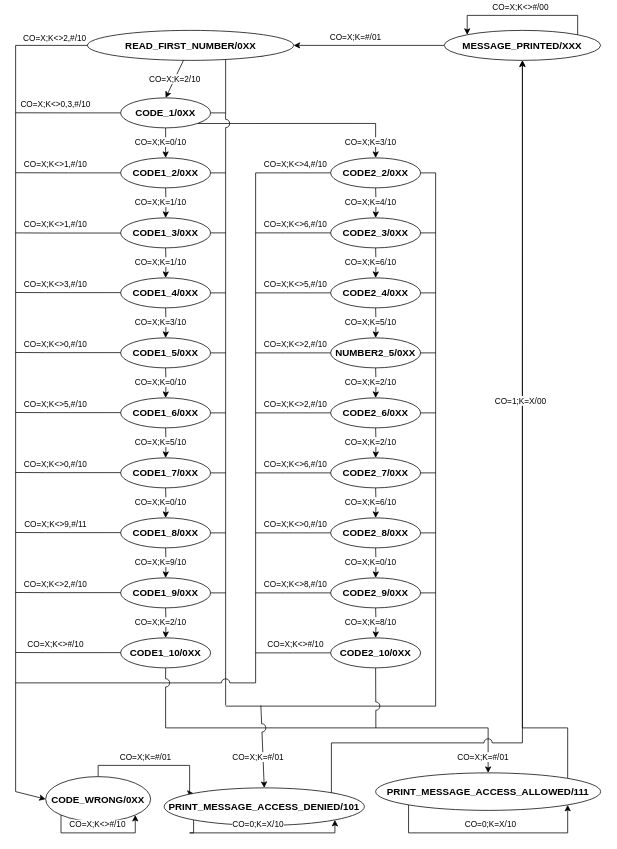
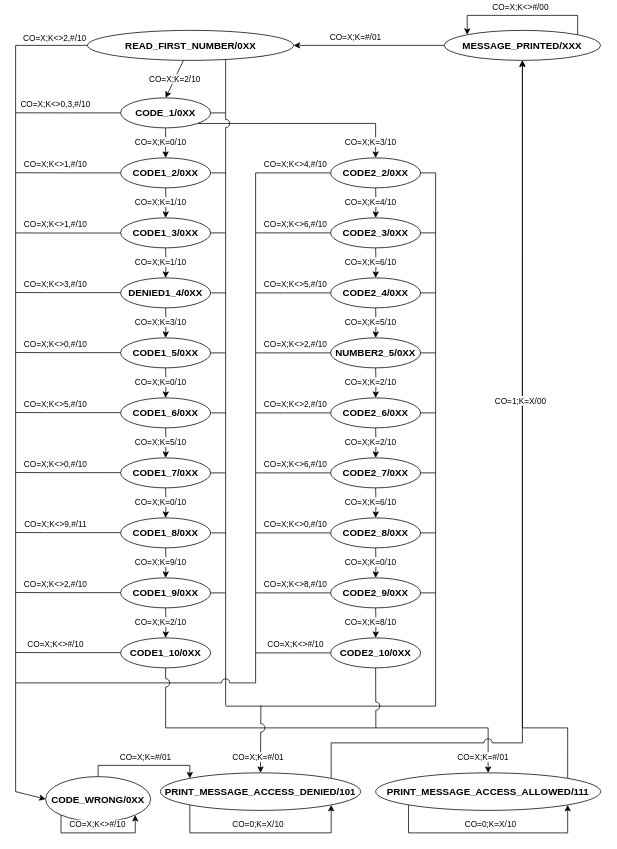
node "CODE1_4/0XX": label "CODE1_4/0XX" -> "DENIED1_4/0XX"
node "PRINT_MESSAGE_ACCESS_DENIED/101": moved (264, 807) -> (260, 792)
